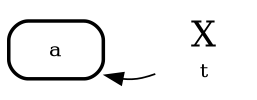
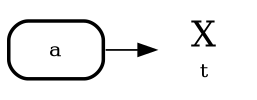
edge "X" -> "a": reversed
